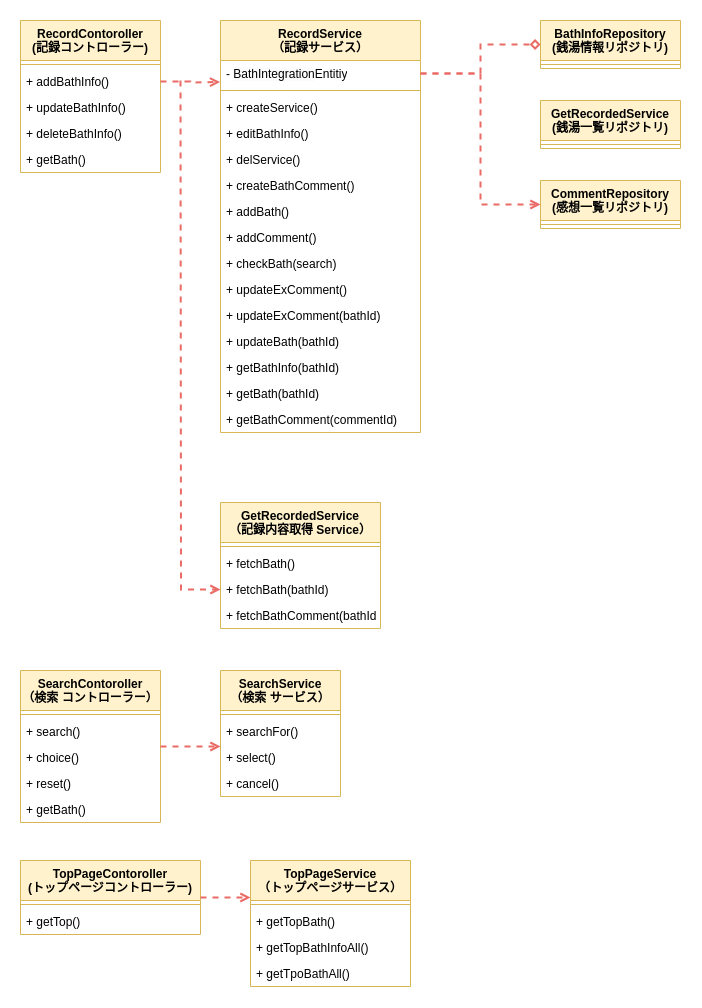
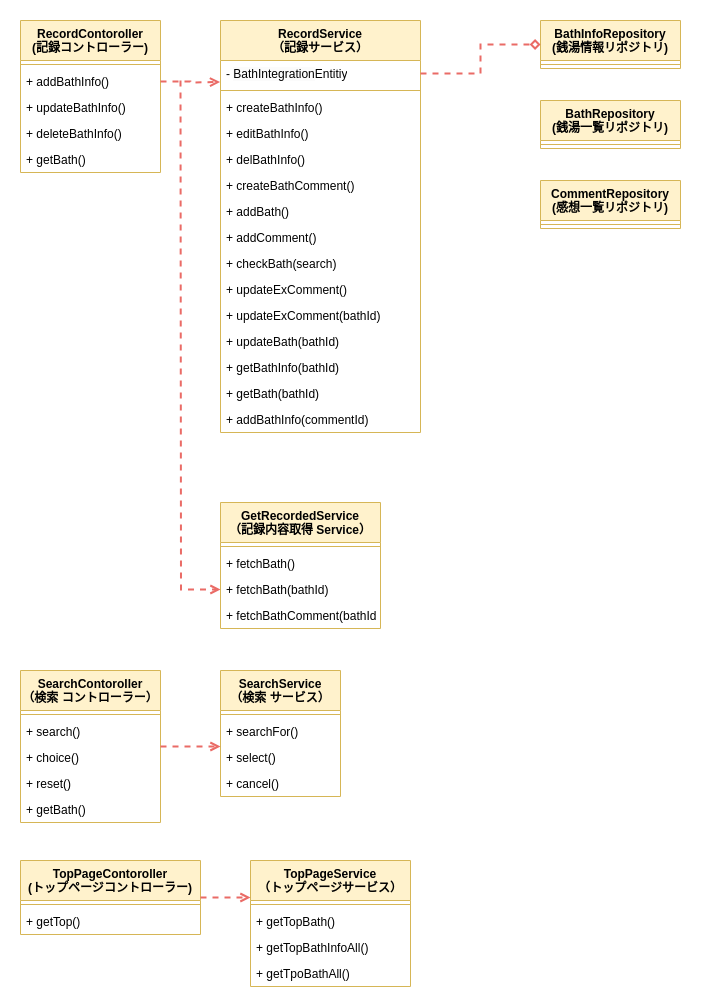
node "+ createService()": label "+ createService()" -> "+ createBathInfo()"
node "GetRecordedService (銭湯一覧リポジトリ)": label "GetRecordedService (銭湯一覧リポジトリ)" -> "BathRepository (銭湯一覧リポジトリ)"
node "+ delService()": label "+ delService()" -> "+ delBathInfo()"
edge "- BathIntegrationEntitiy" -> "CommentRepository (感想一覧リポジトリ)": removed
node "+ getBathComment(commentId)": label "+ getBathComment(commentId)" -> "+ addBathInfo(commentId)"
